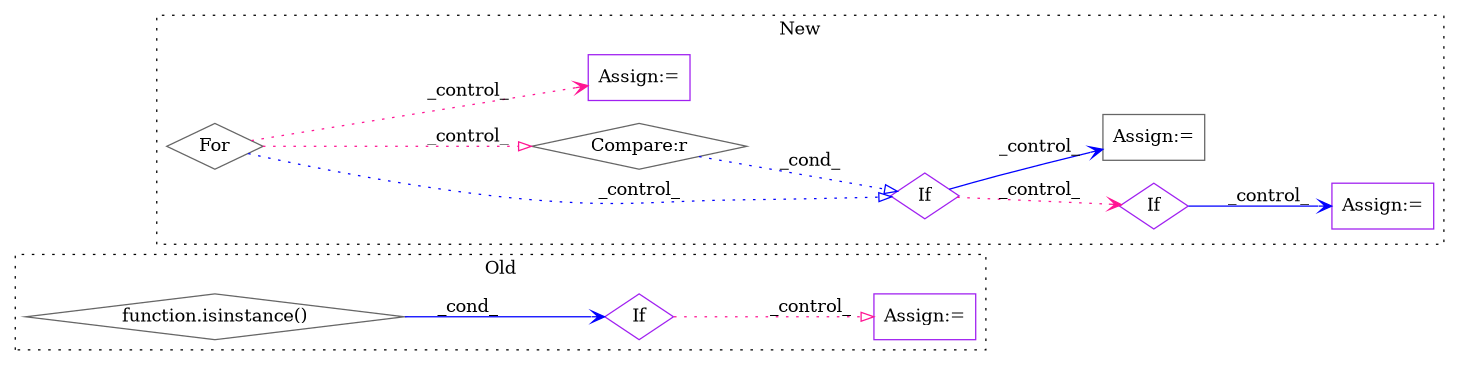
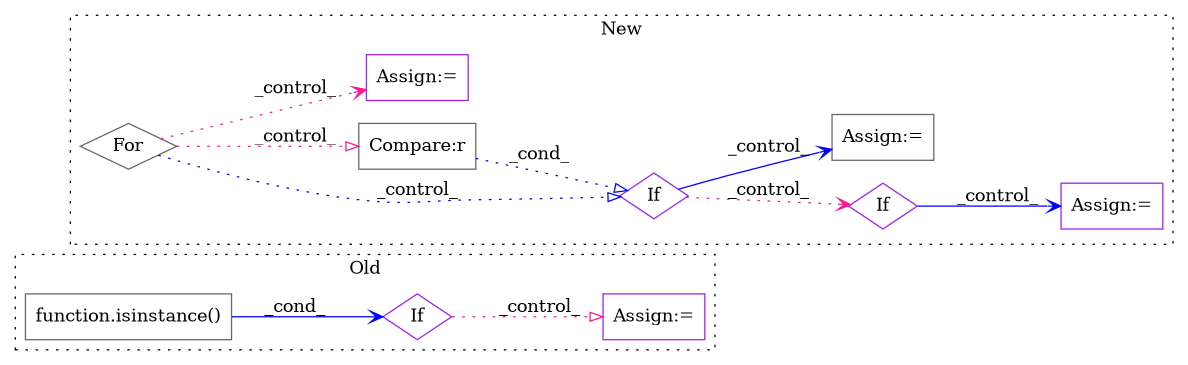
node "Compare:r": shape diamond -> box
node "function.isinstance()": shape diamond -> box
